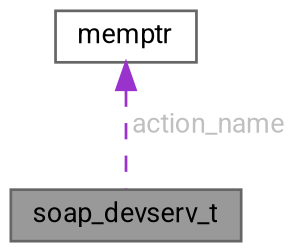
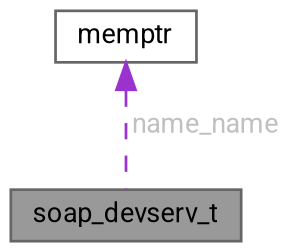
edge "soap_devserv_t" -> "memptr": label " action_name" -> " name_name"
